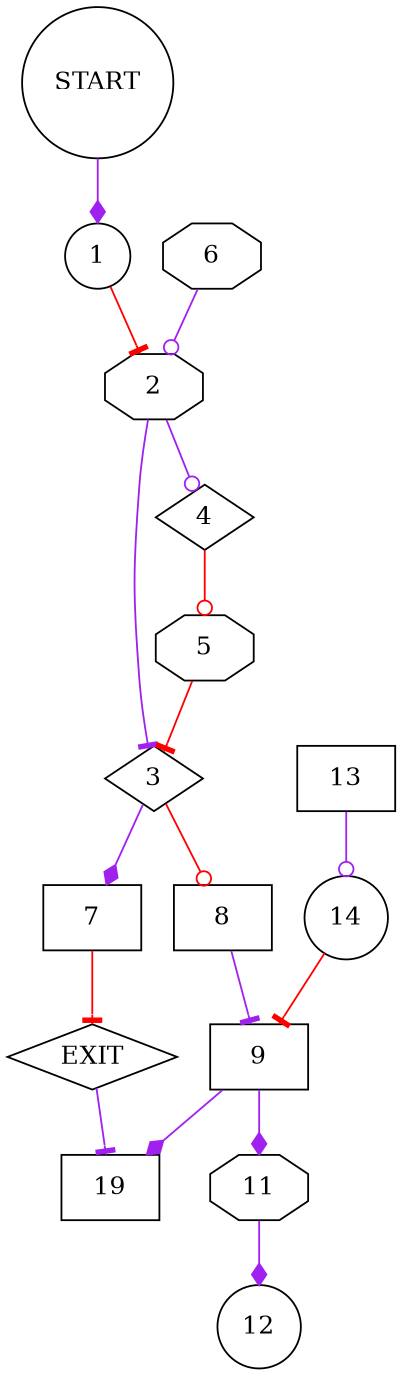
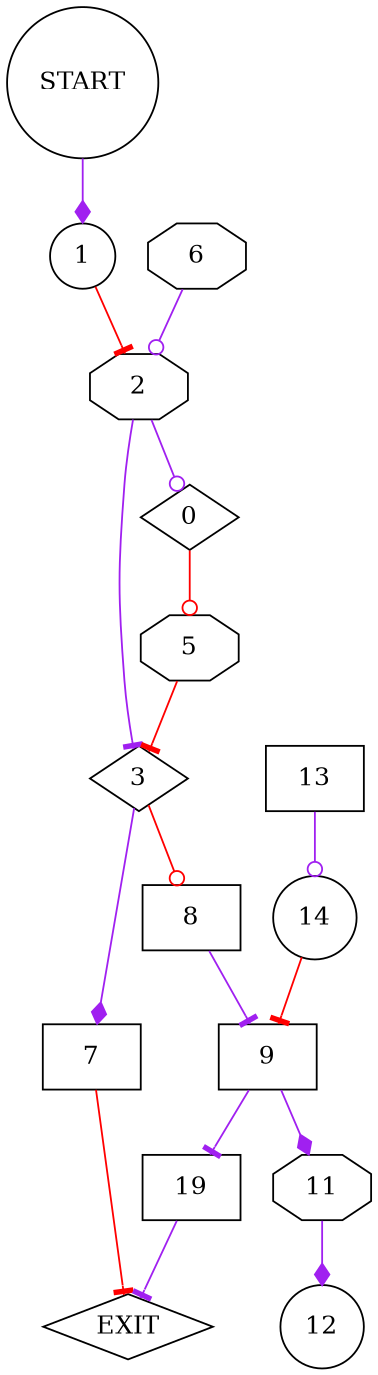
node "4": label "4" -> "0"
edge "9" -> "19": arrowhead diamond -> tee
edge "EXIT" -> "19": reversed
